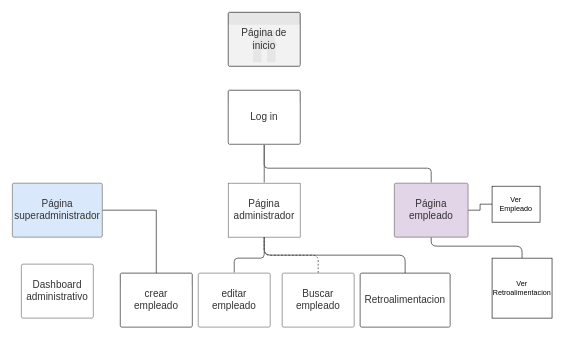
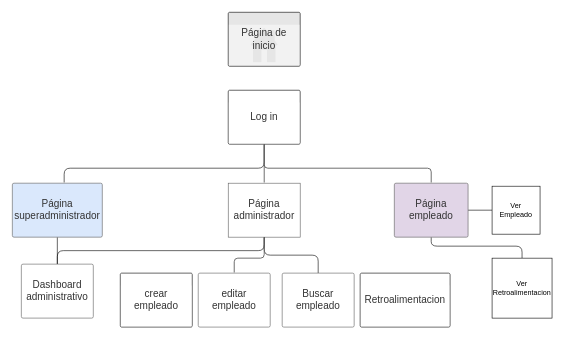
edge "Log in" -- "Página superadministrador": added
node "Ver Empleado": size 48x36 -> 48x48
edge "Página superadministrador" -- "crear empleado": now "Página superadministrador" -- "Dashboard administrativo"
edge "Página administrador" -- "Retroalimentacion": now "Página administrador" -- "Dashboard administrativo"
edge "Página administrador" -- "Buscar empleado": style dashed -> solid
